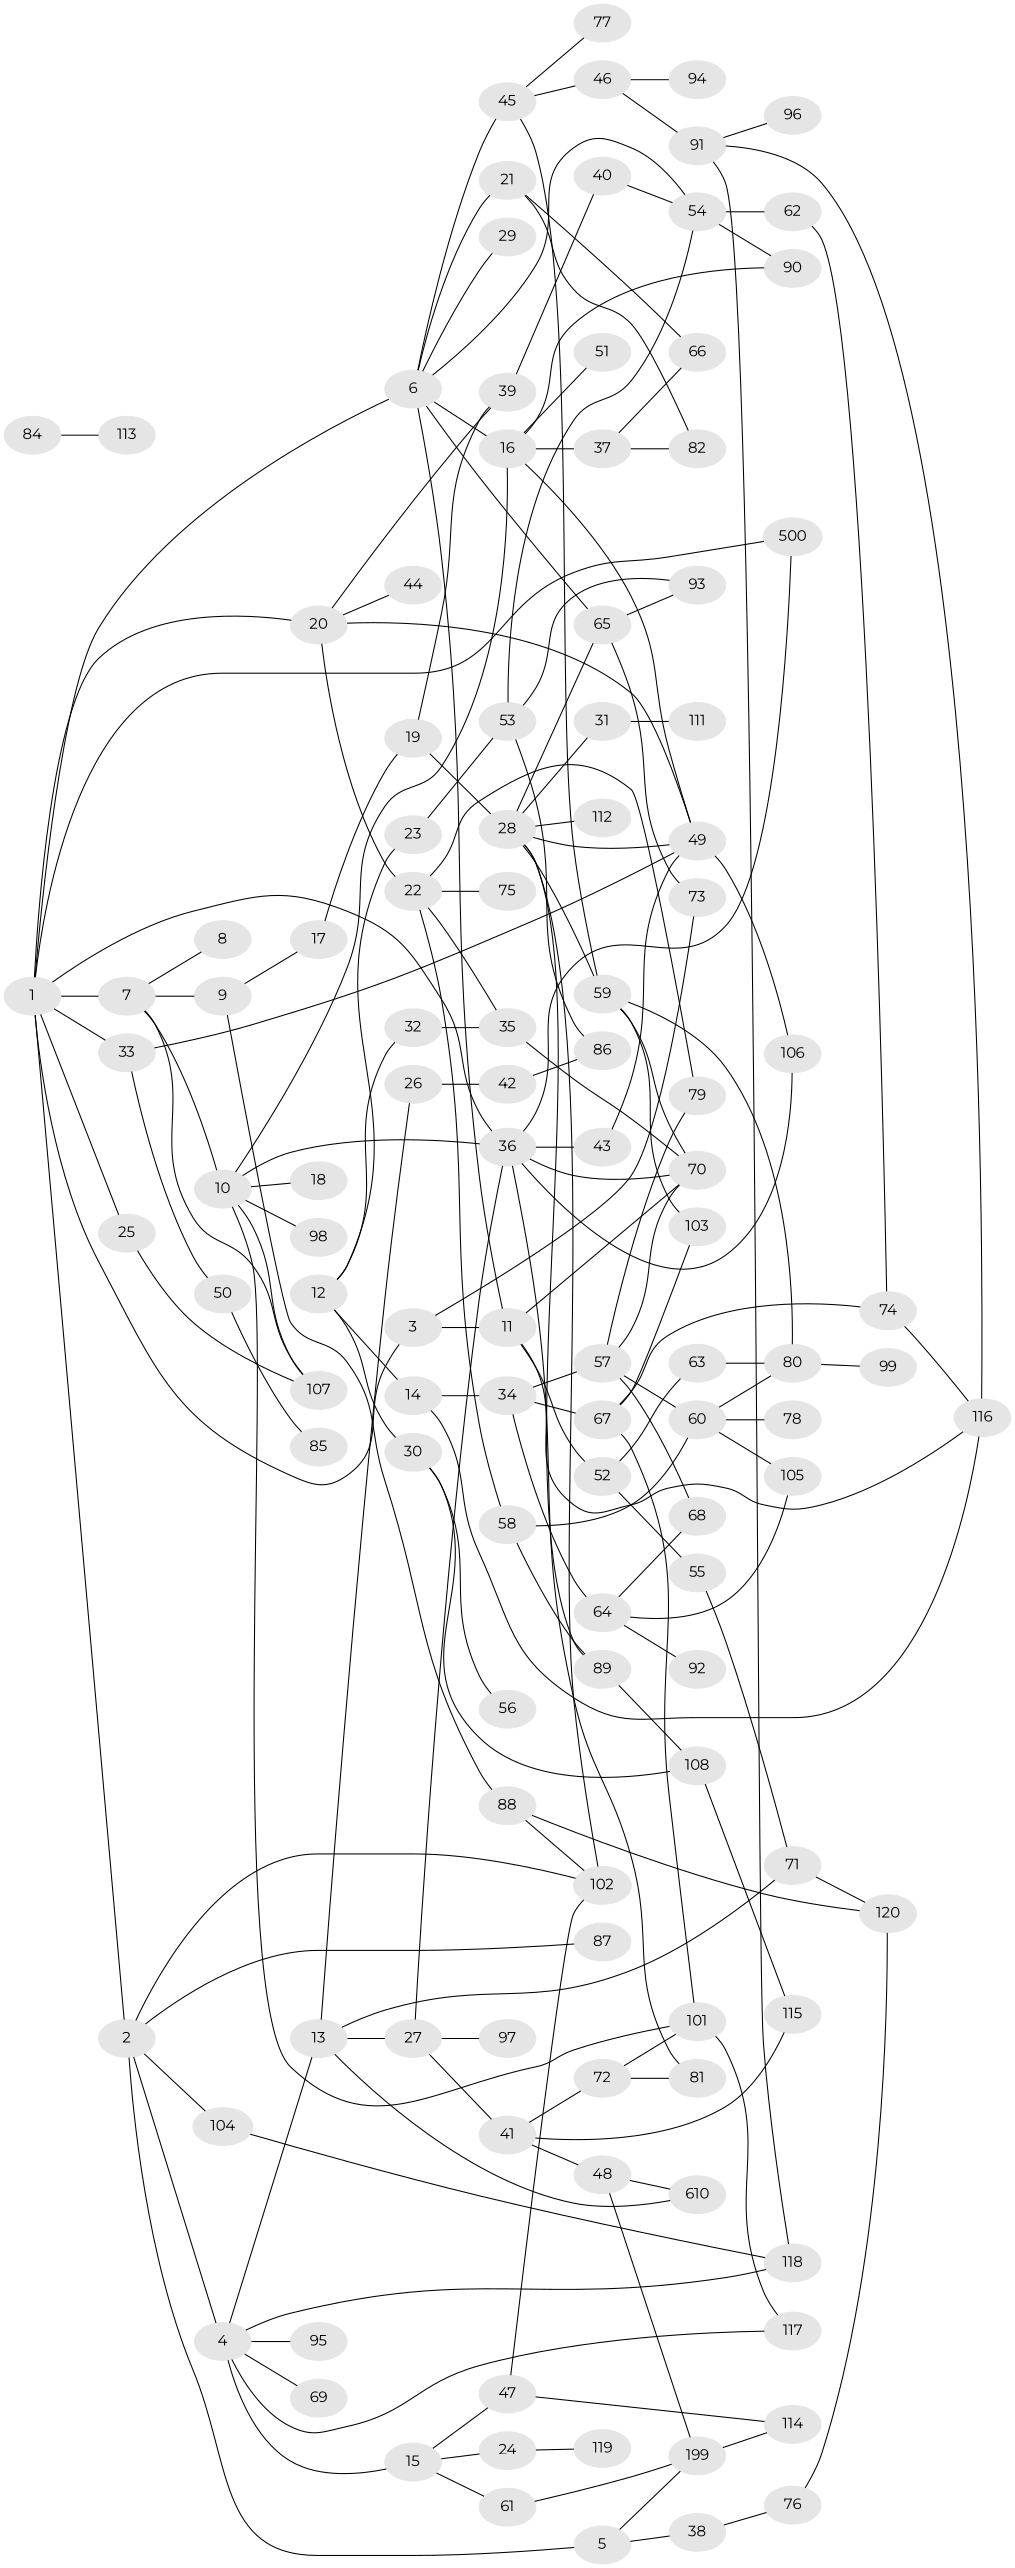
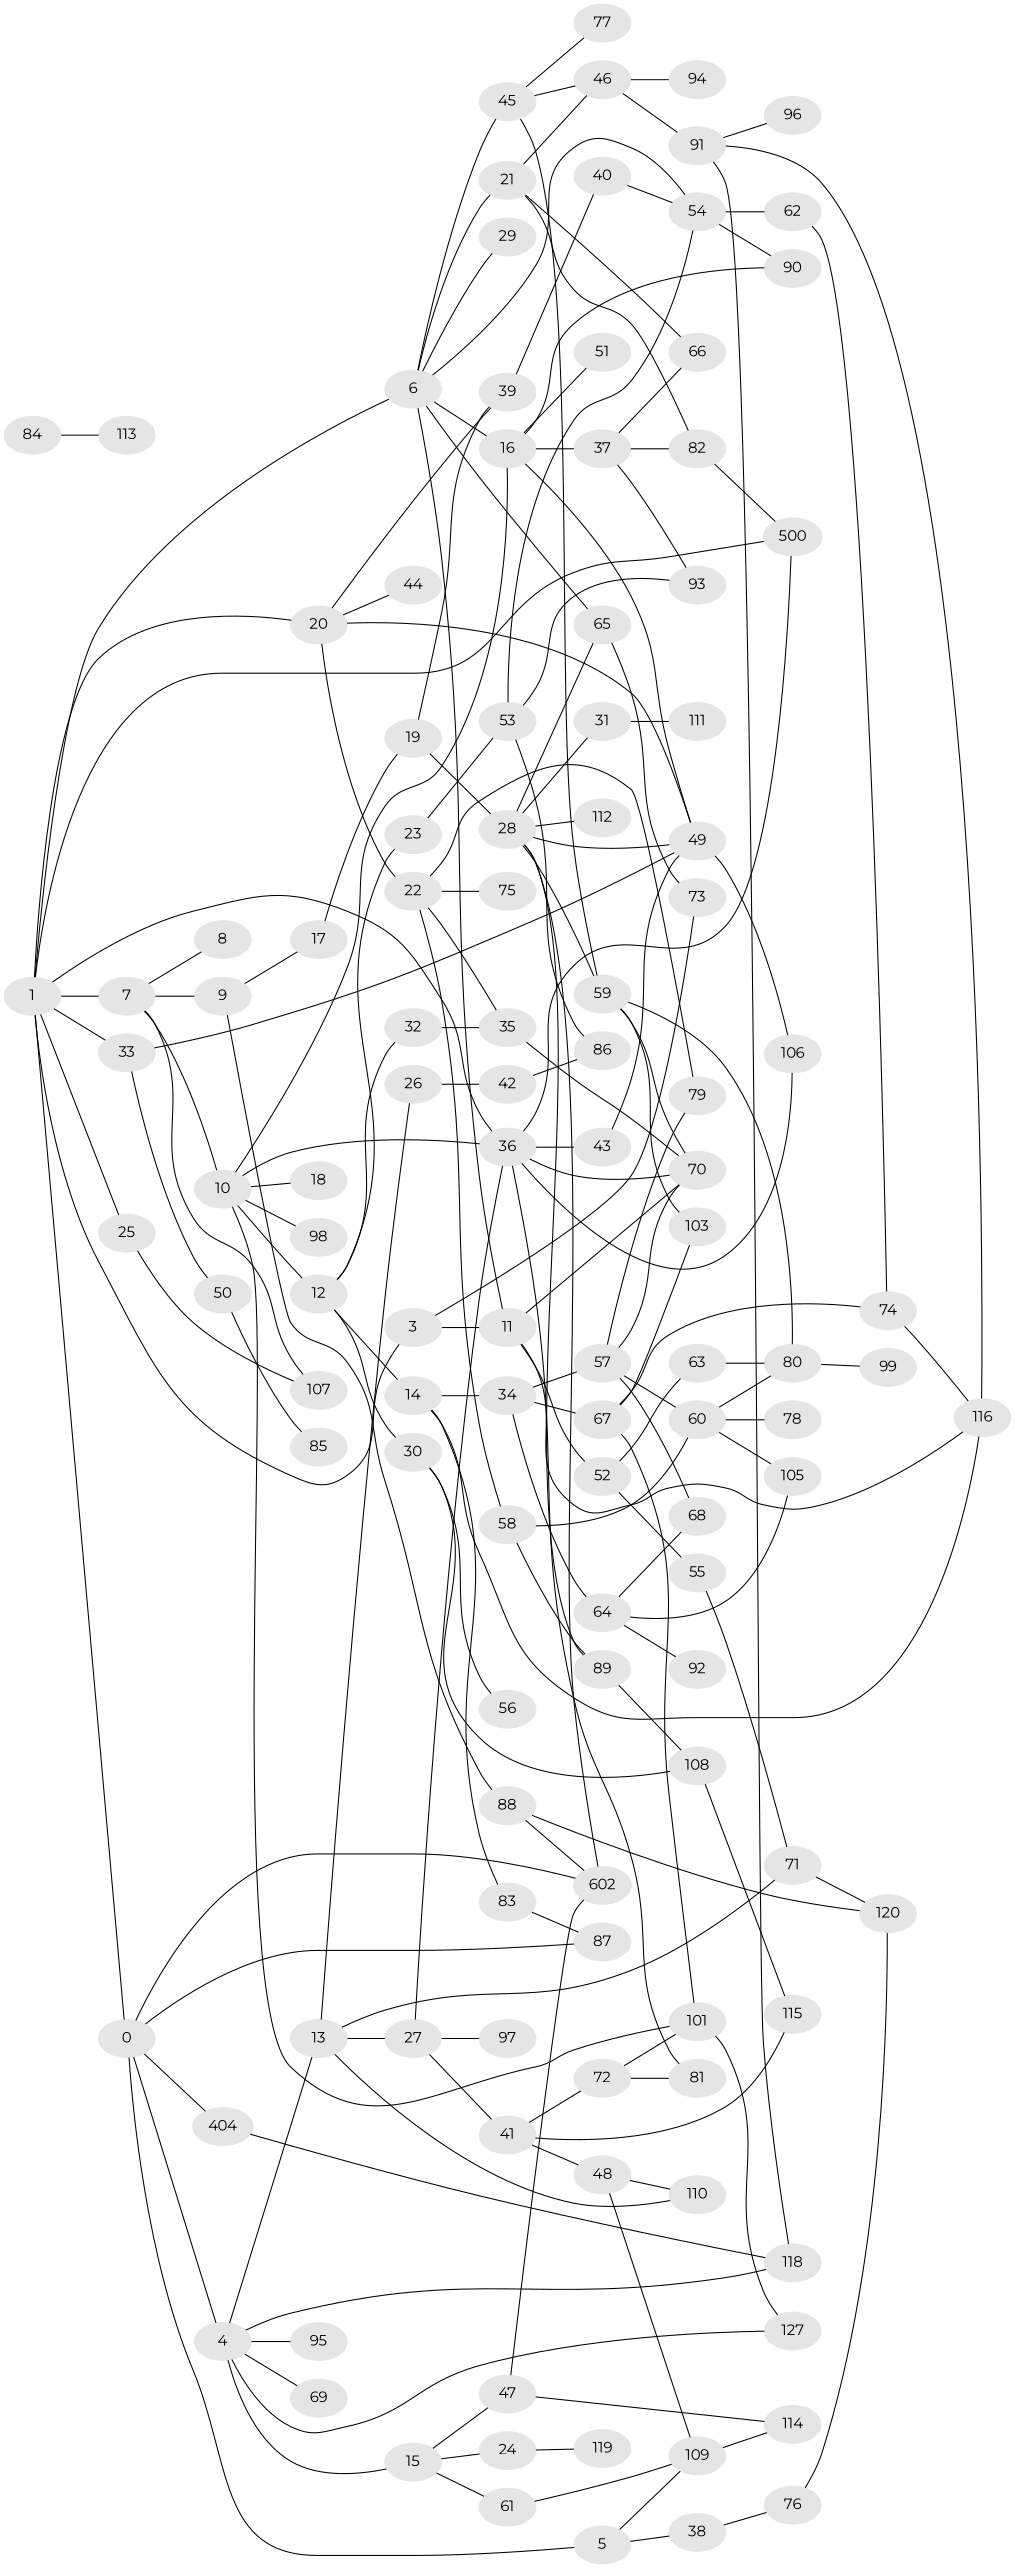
edge "46" -- "21": added
edge "82" -- "500": added
edge "93" -- "65": now "93" -- "37"
edge "10" -- "107": now "10" -- "12"
node "102": label "102" -> "602"
node "83": added
node "2": label "2" -> "0"
node "104": label "104" -> "404"
node "610": label "610" -> "110"
node "117": label "117" -> "127"
node "199": label "199" -> "109"
